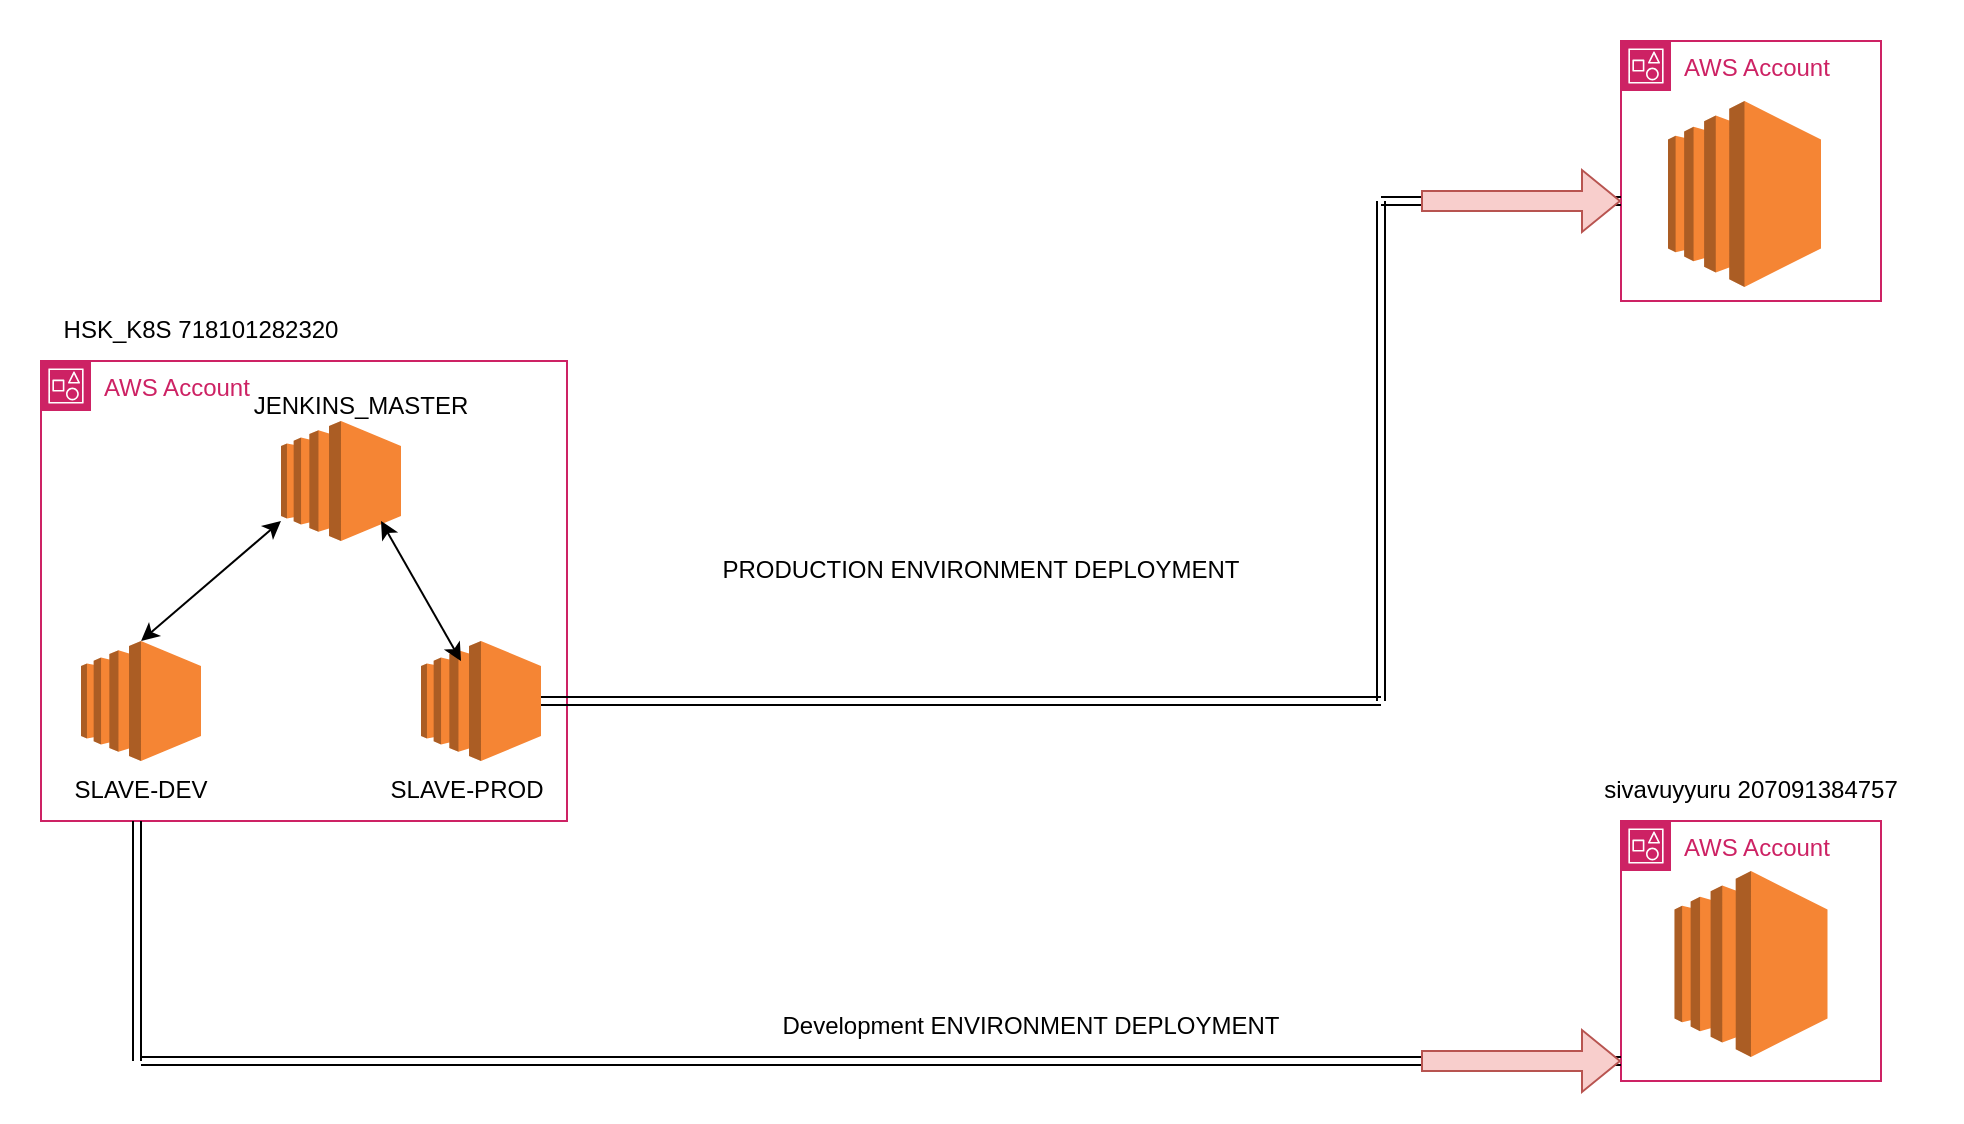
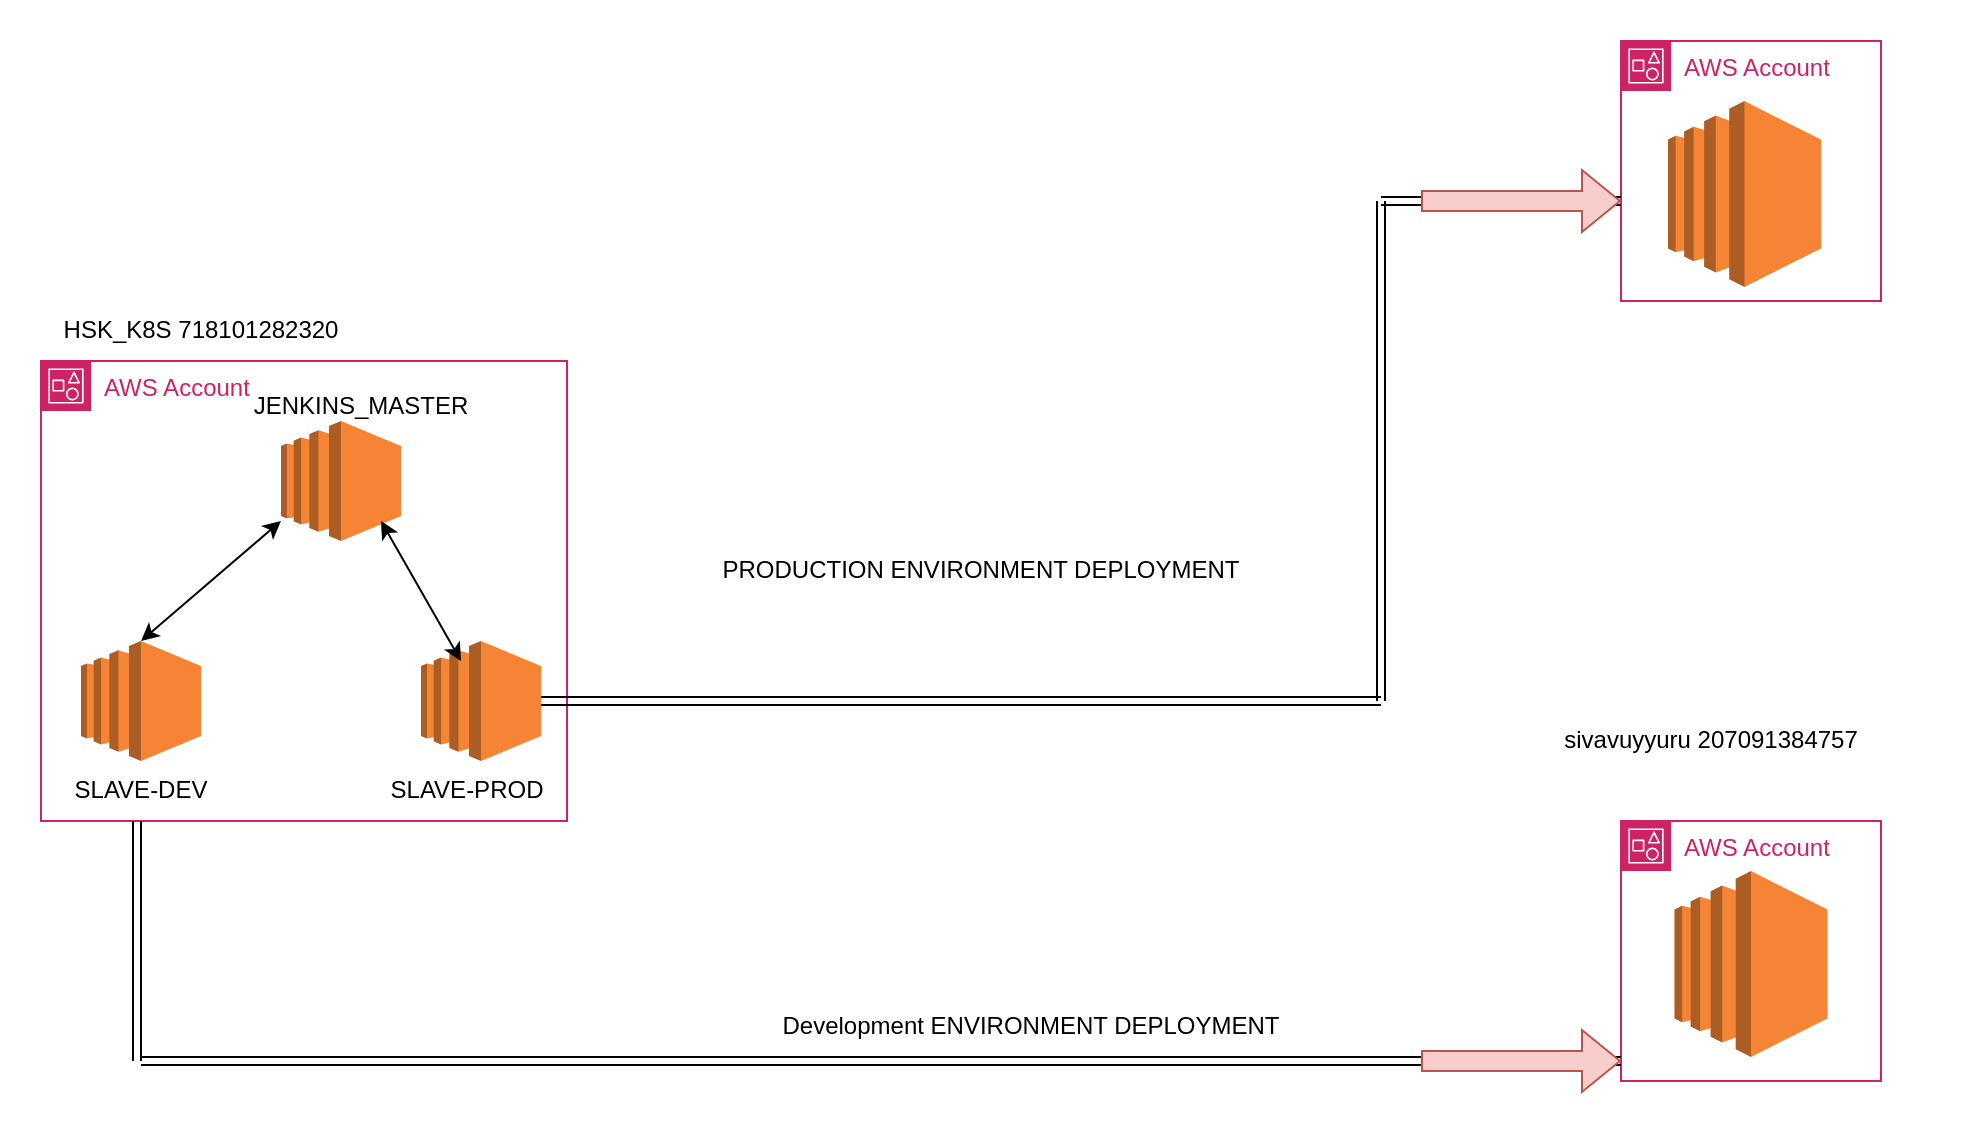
node "sivavuyyuru 207091384757": moved (1751, 791) -> (1711, 741)
